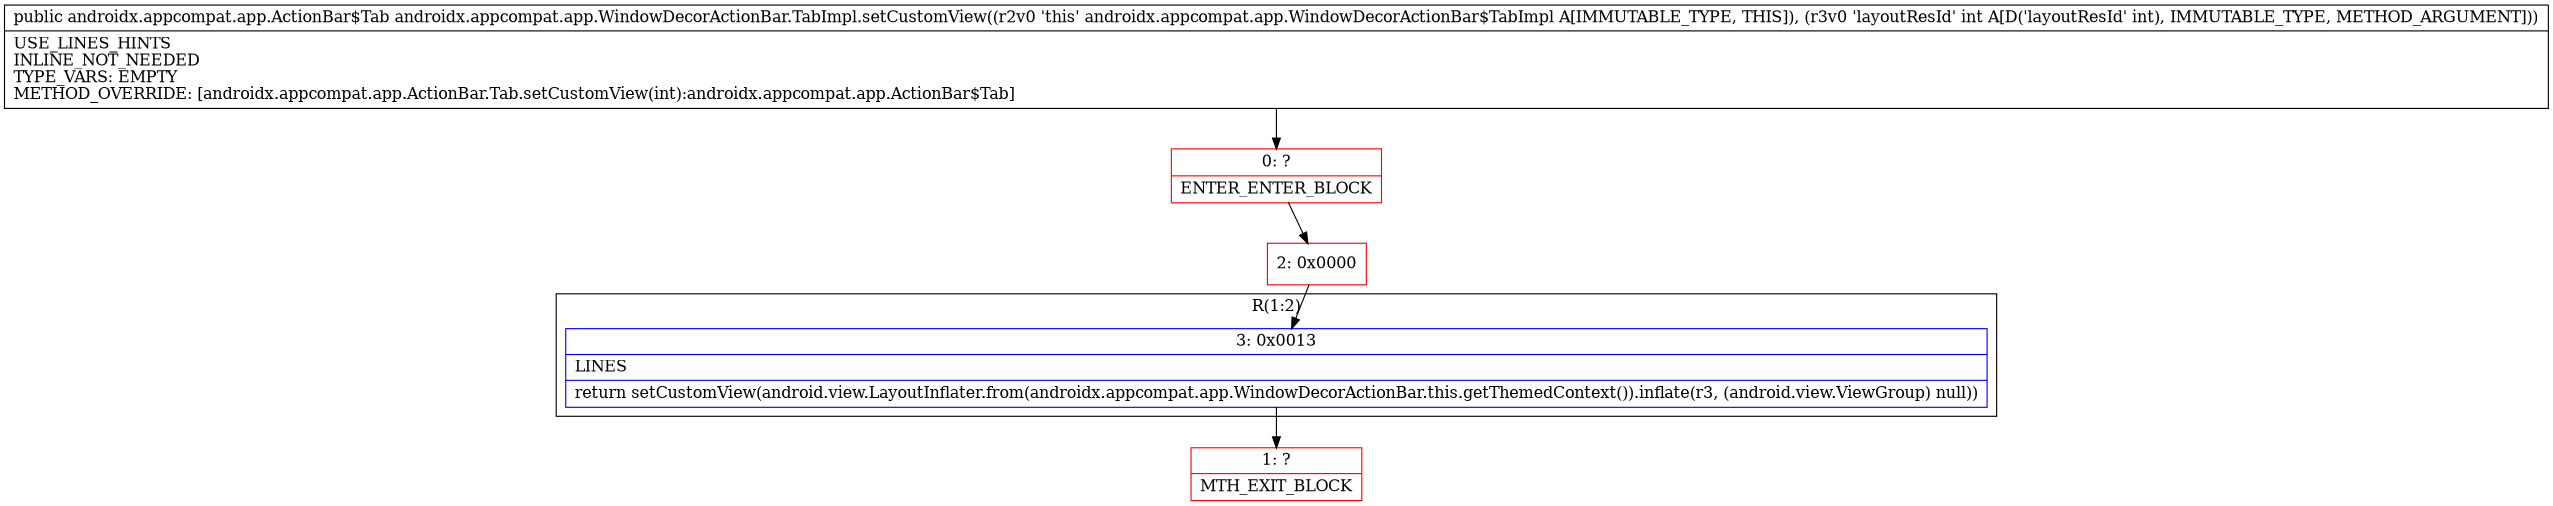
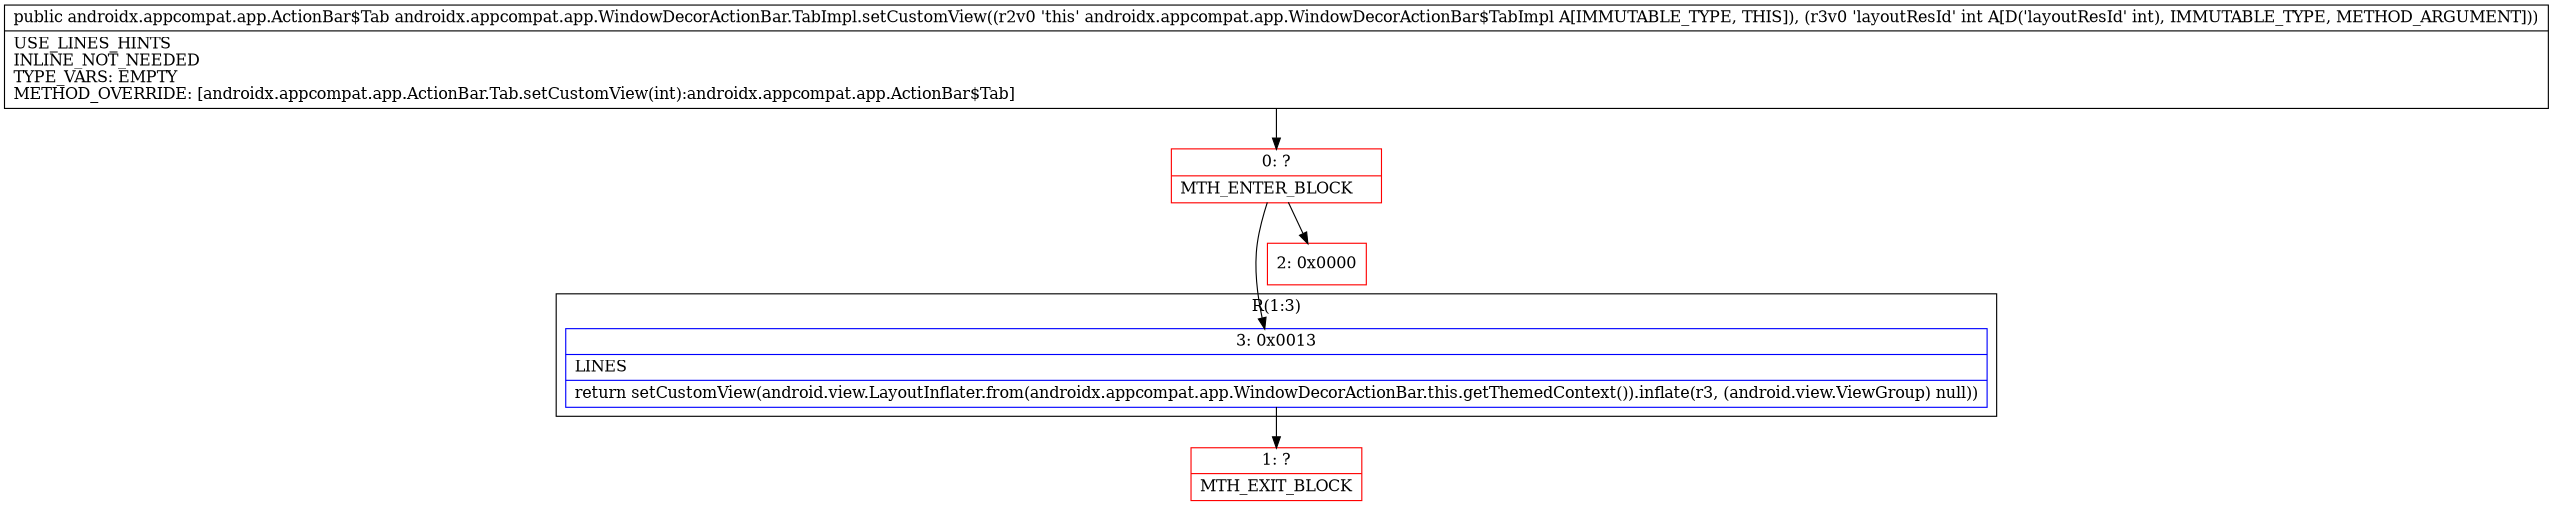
node "0: ?": text "ENTER_ENTER_BLOCK" -> "MTH_ENTER_BLOCK"
edge "2: 0x0000" -> "3: 0x0013": now "0: ?" -> "3: 0x0013"
cluster "R(1:2)": label "R(1:2)" -> "R(1:3)"
